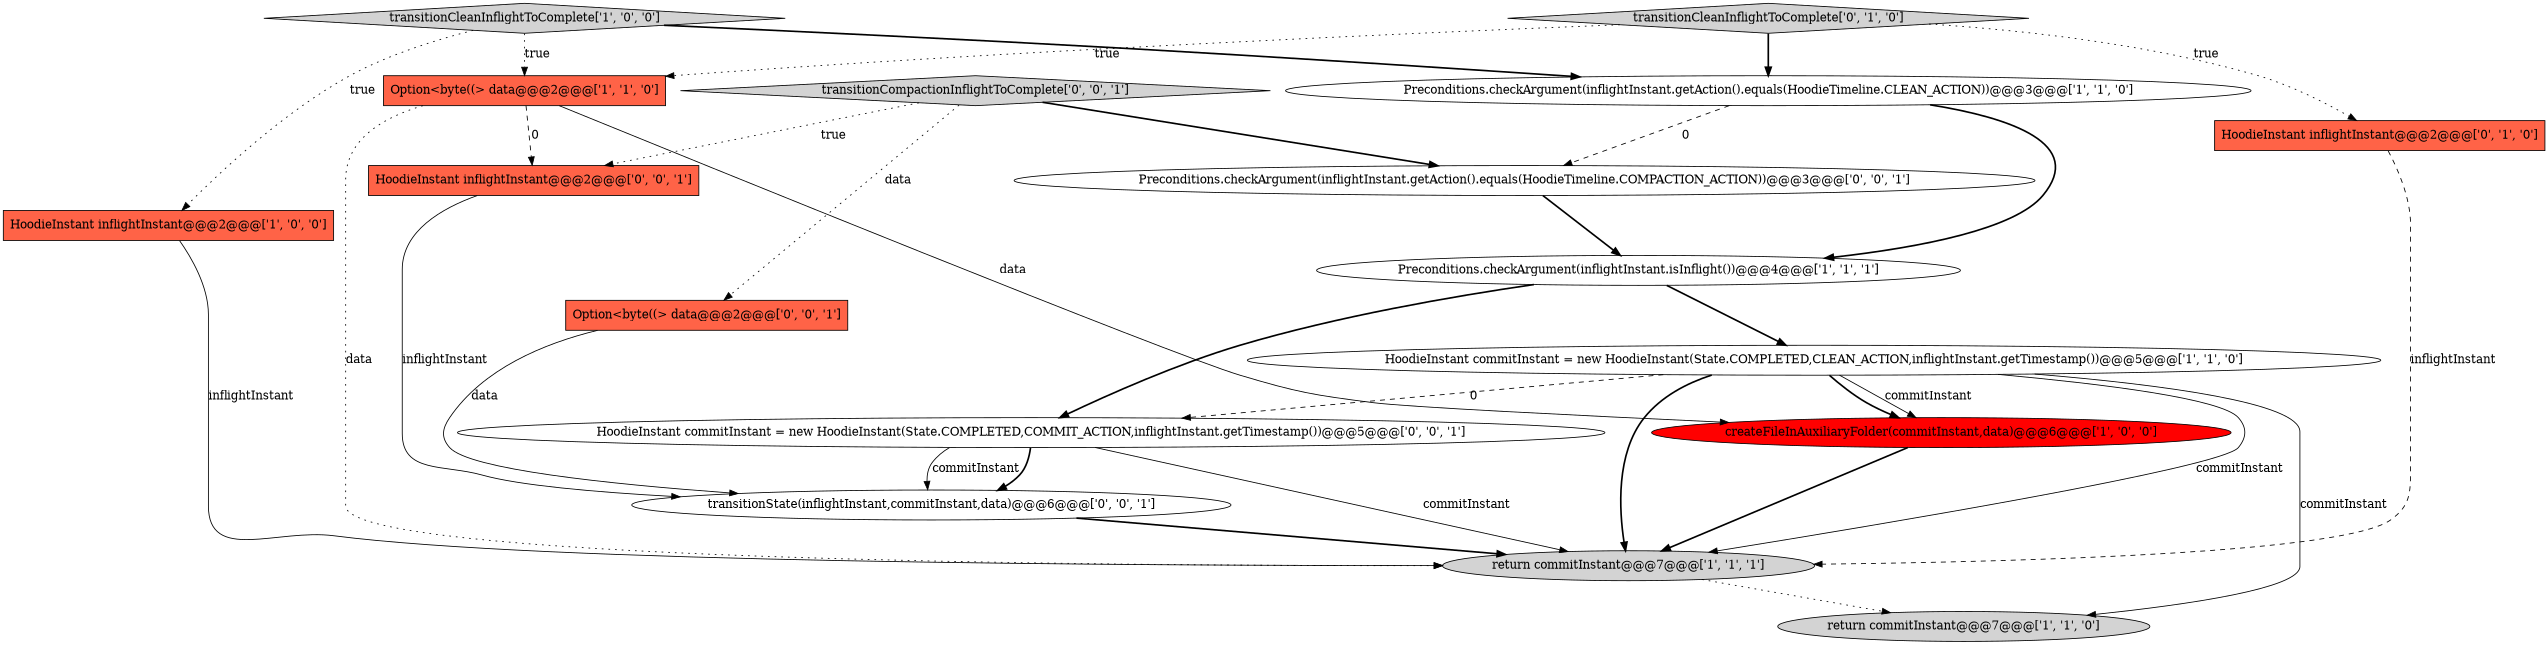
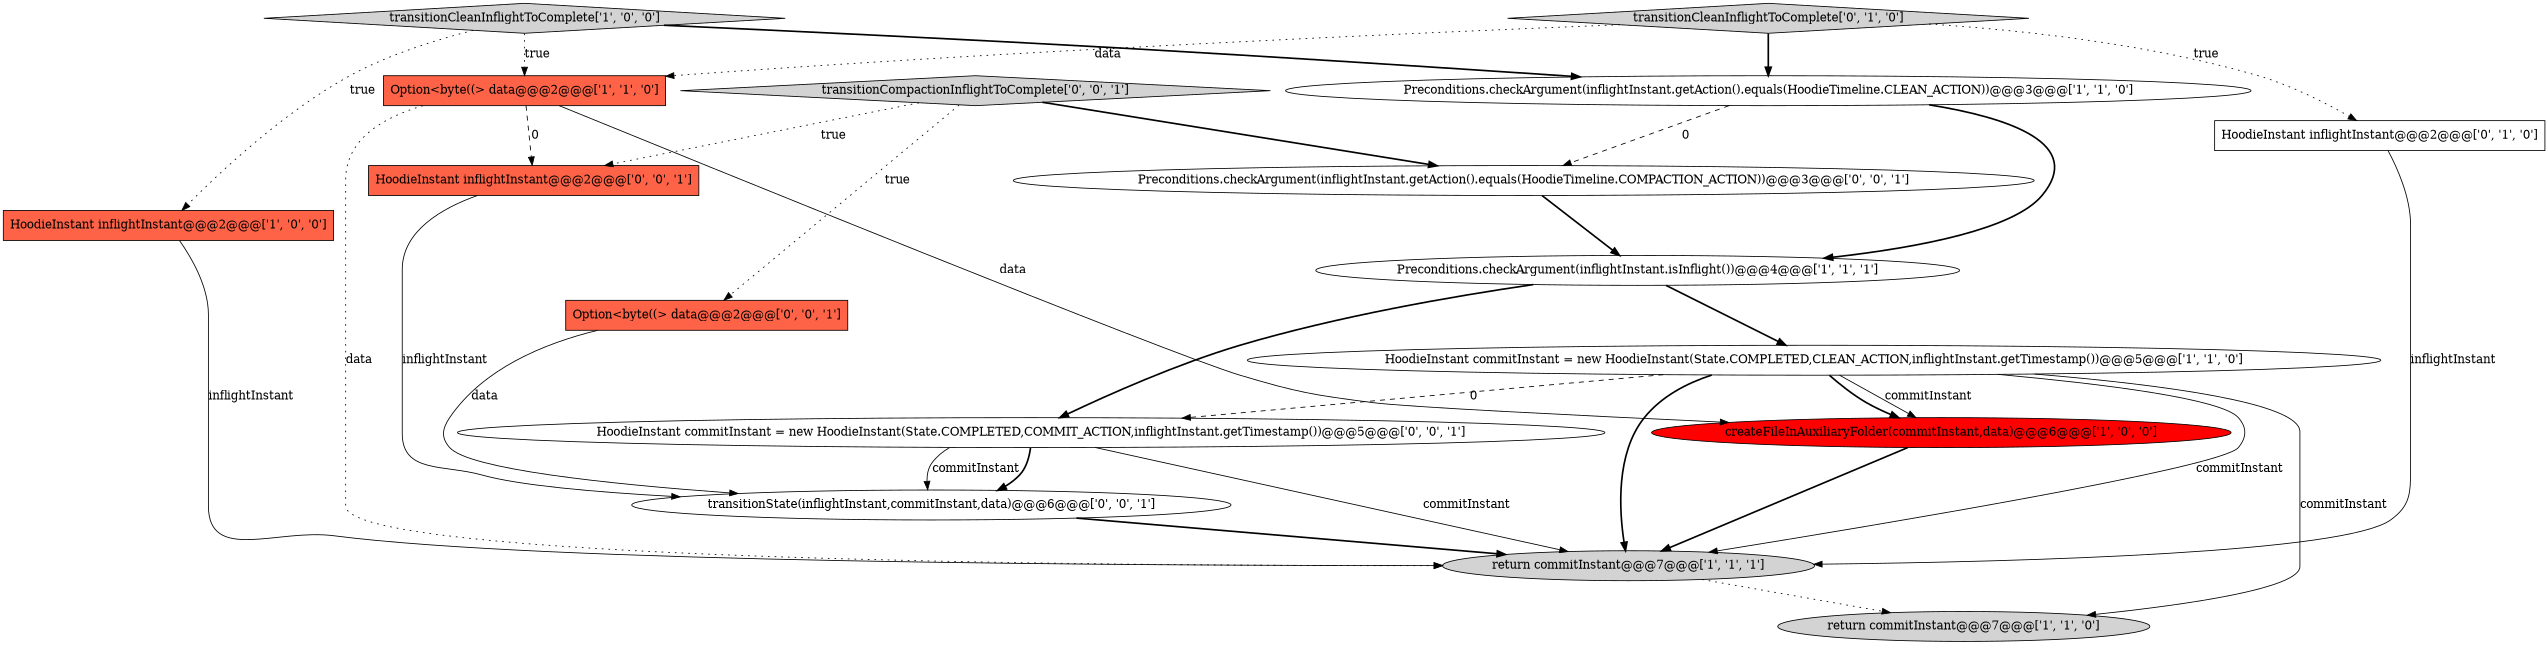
edge "transitionCleanInflightToComplete['0', '1', '0']" -> "Option<byte((> data@@@2@@@['1', '1', '0']": label "true" -> "data"
node "HoodieInstant inflightInstant@@@2@@@['0', '1', '0']": fillcolor tomato -> white
edge "transitionCompactionInflightToComplete['0', '0', '1']" -> "Option<byte((> data@@@2@@@['0', '0', '1']": label "data" -> "true"
edge "HoodieInstant inflightInstant@@@2@@@['0', '1', '0']" -> "return commitInstant@@@7@@@['1', '1', '1']": style dashed -> solid
